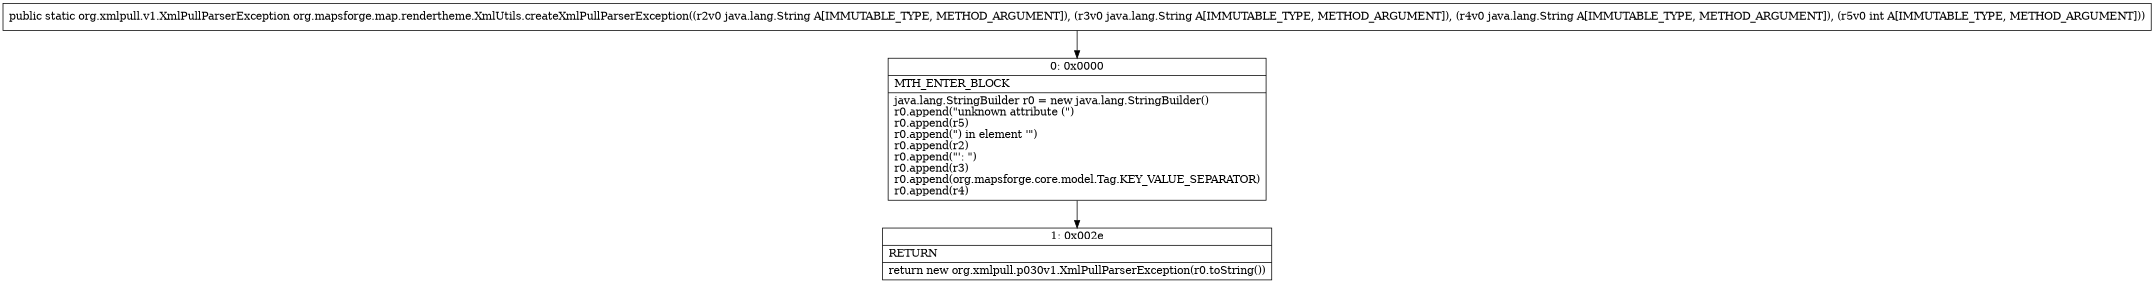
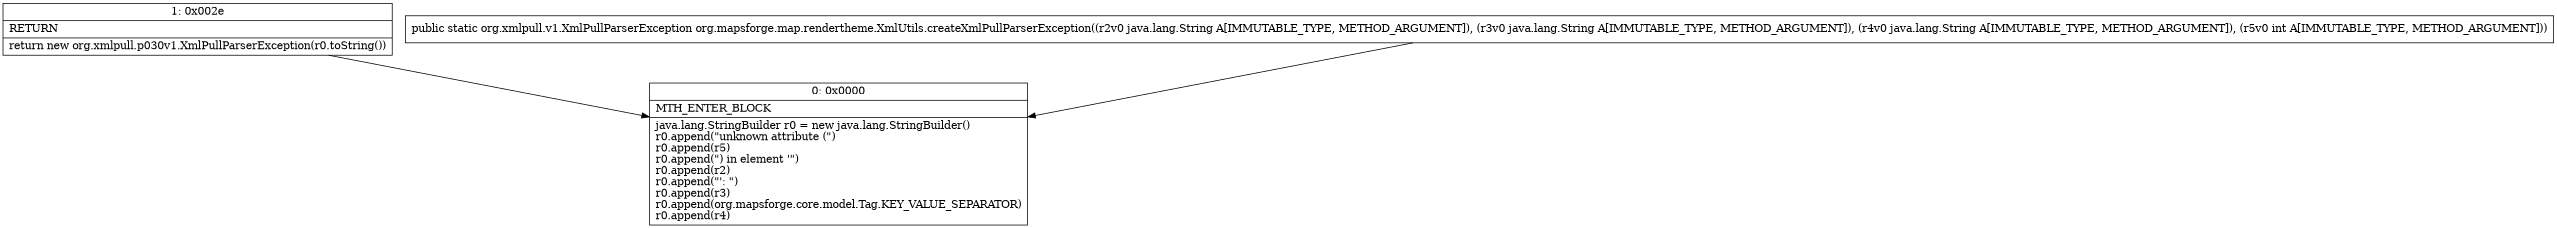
edge "0: 0x0000" -> "1: 0x002e": reversed
